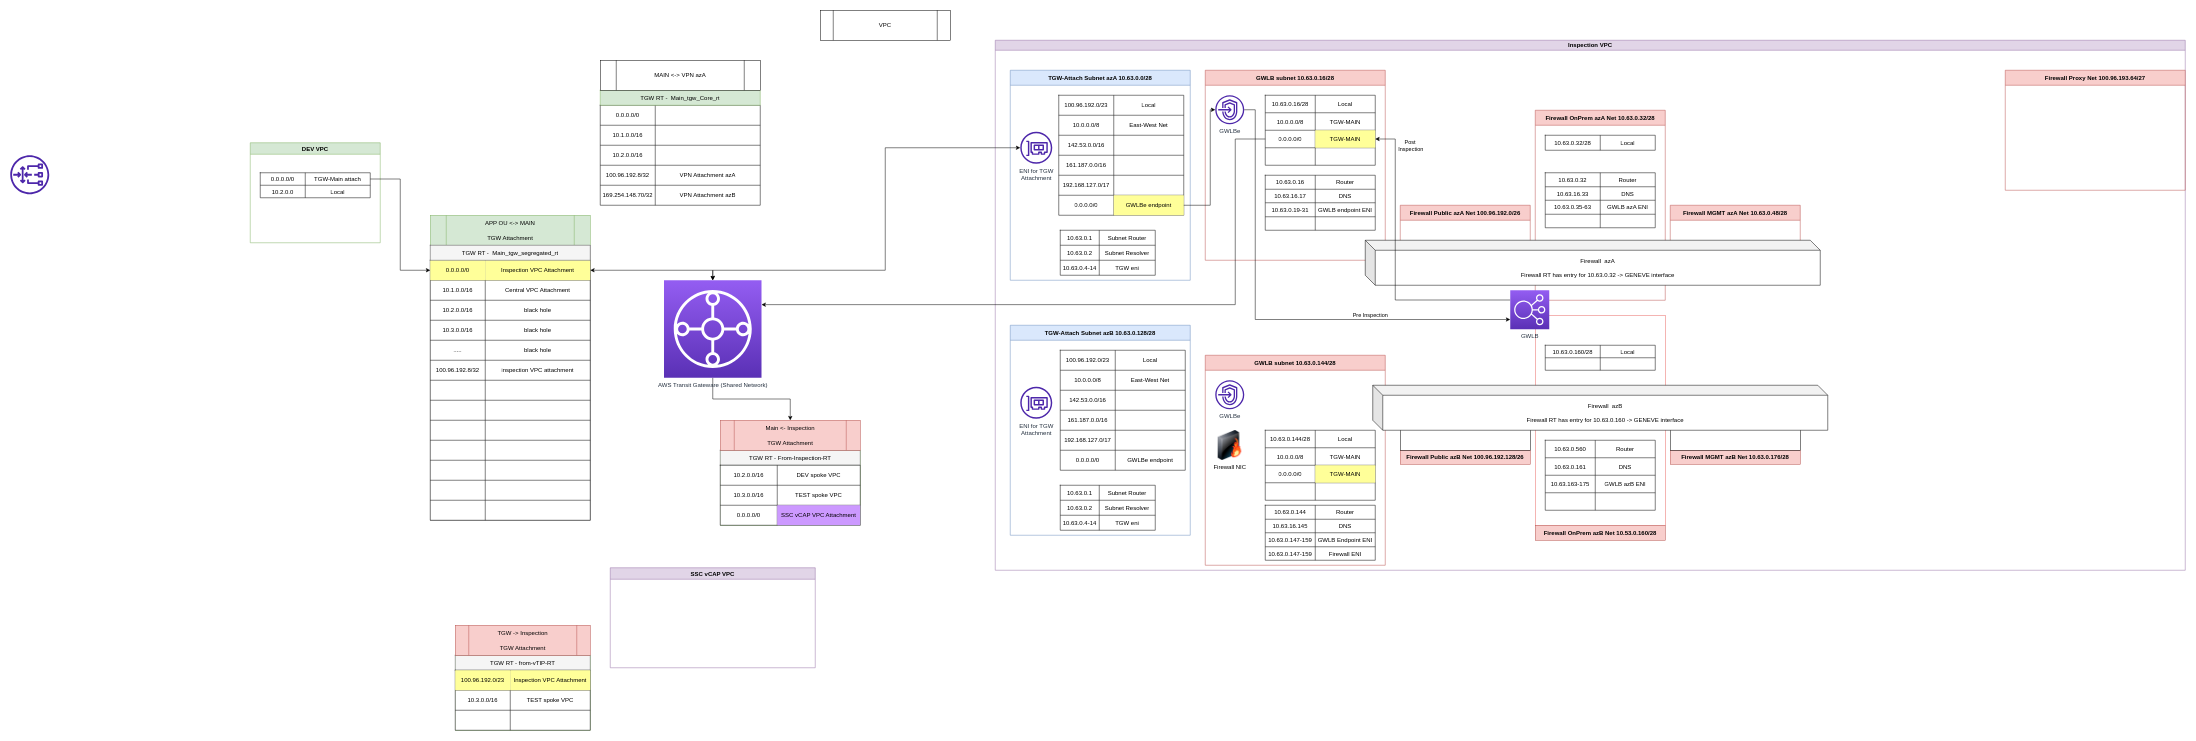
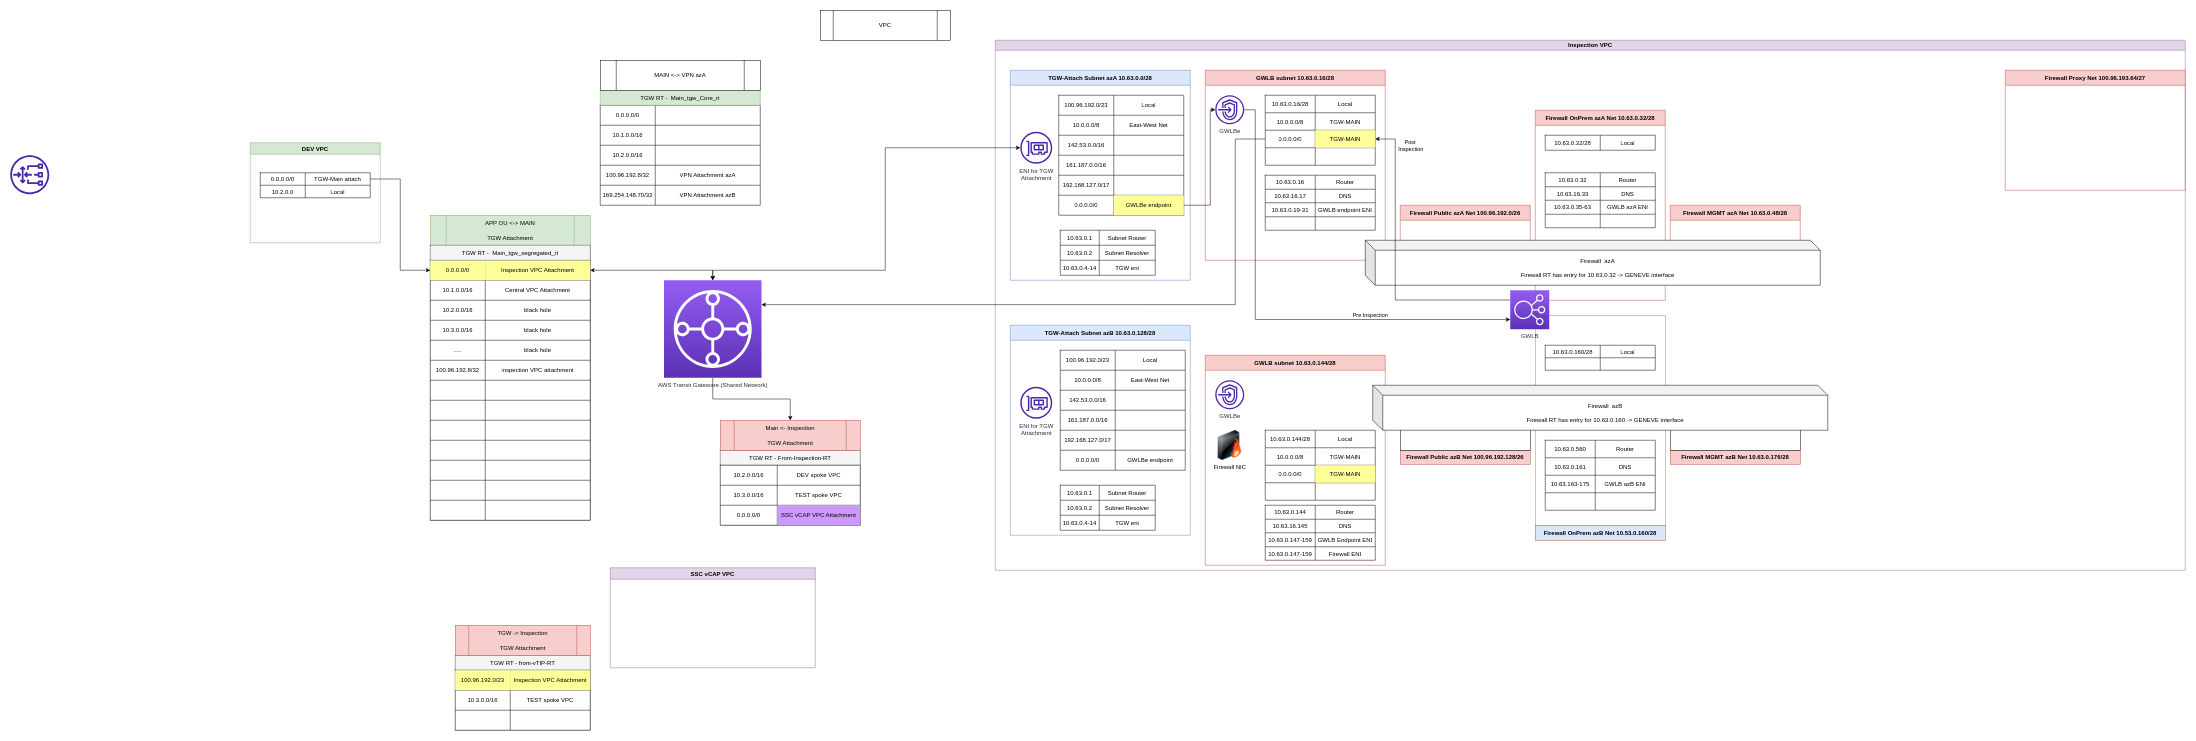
node "Firewall OnPrem azB Net 10.53.0.160/28": fillcolor #f8cecc -> #dae8fc
